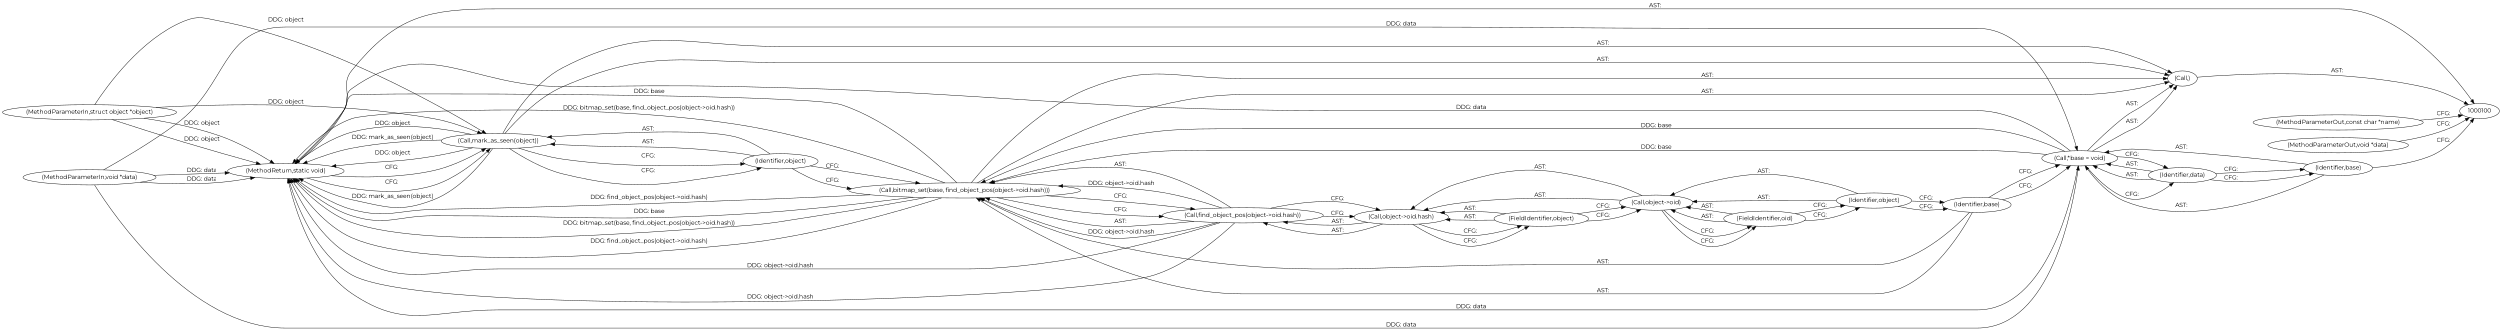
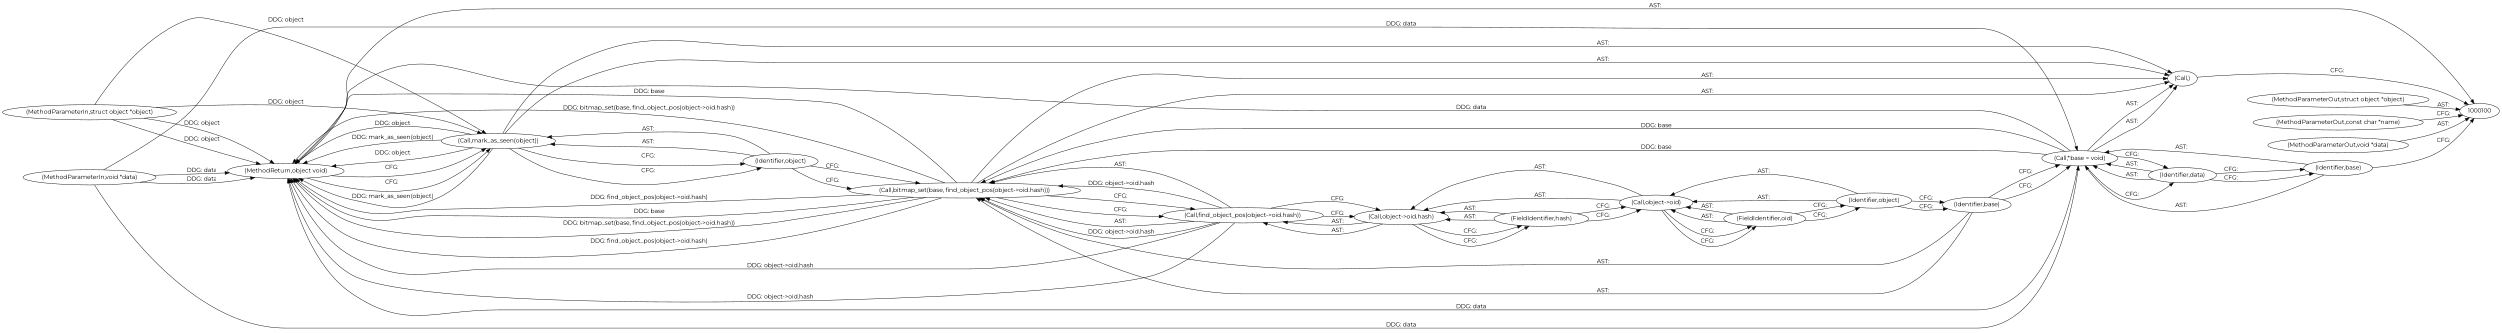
edge "(Call,)" -> "1000100": label "AST: " -> "CFG: "
node "(MethodParameterOut,struct object *object)": added
edge "(MethodParameterOut,void *data)" -> "1000100": label "CFG: " -> "AST: "
node "(MethodReturn,static void)": label "(MethodReturn,static void)" -> "(MethodReturn,object void)"
node "(FieldIdentifier,object)": label "(FieldIdentifier,object)" -> "(FieldIdentifier,hash)"
